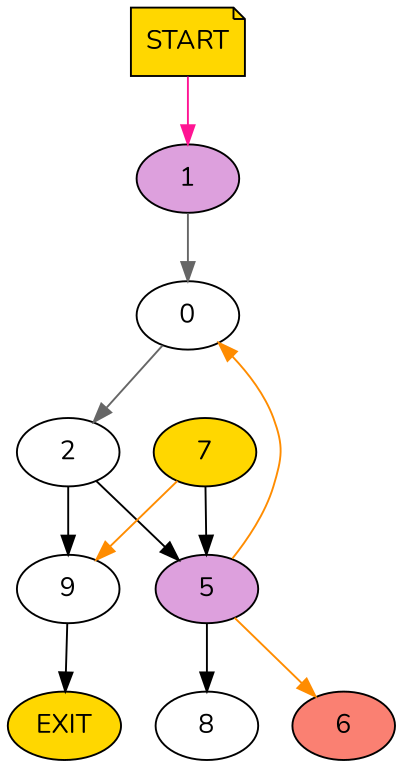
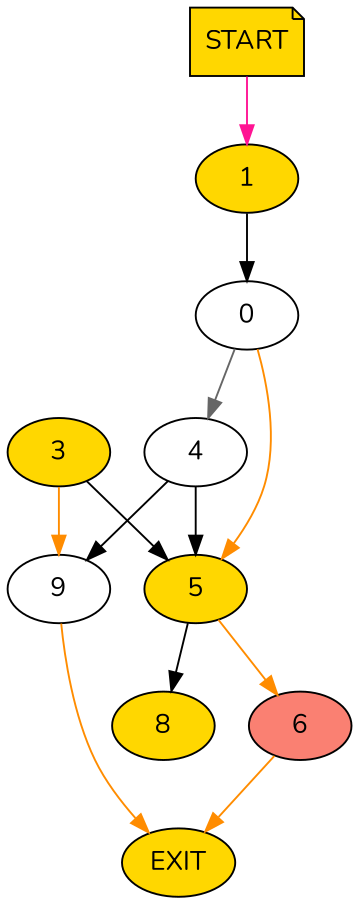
node "1": fillcolor plum -> gold
edge "1" -> "0": color gray40 -> black
node "2": label "2" -> "4"
node "7": label "7" -> "3"
edge "5" -> "0": reversed
node "5": fillcolor plum -> gold
edge "9" -> "EXIT": color black -> darkorange
node "8": fillcolor white -> gold
edge "6" -> "EXIT": added
